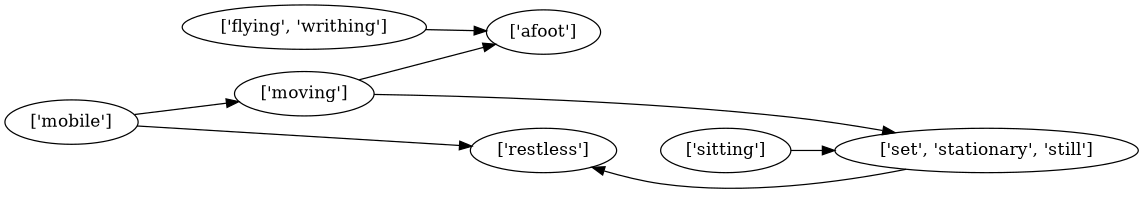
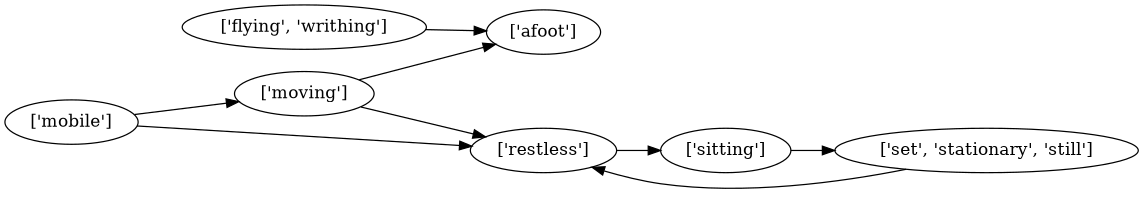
edge "['moving']" -> "['set', 'stationary', 'still']": now "['moving']" -> "['restless']"
edge "['restless']" -> "['sitting']": added
